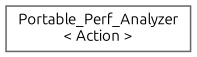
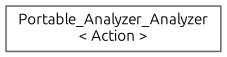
node "Portable_Perf_Analyzer < Action >": label "Portable_Perf_Analyzer < Action >" -> "Portable_Analyzer_Analyzer < Action >"
